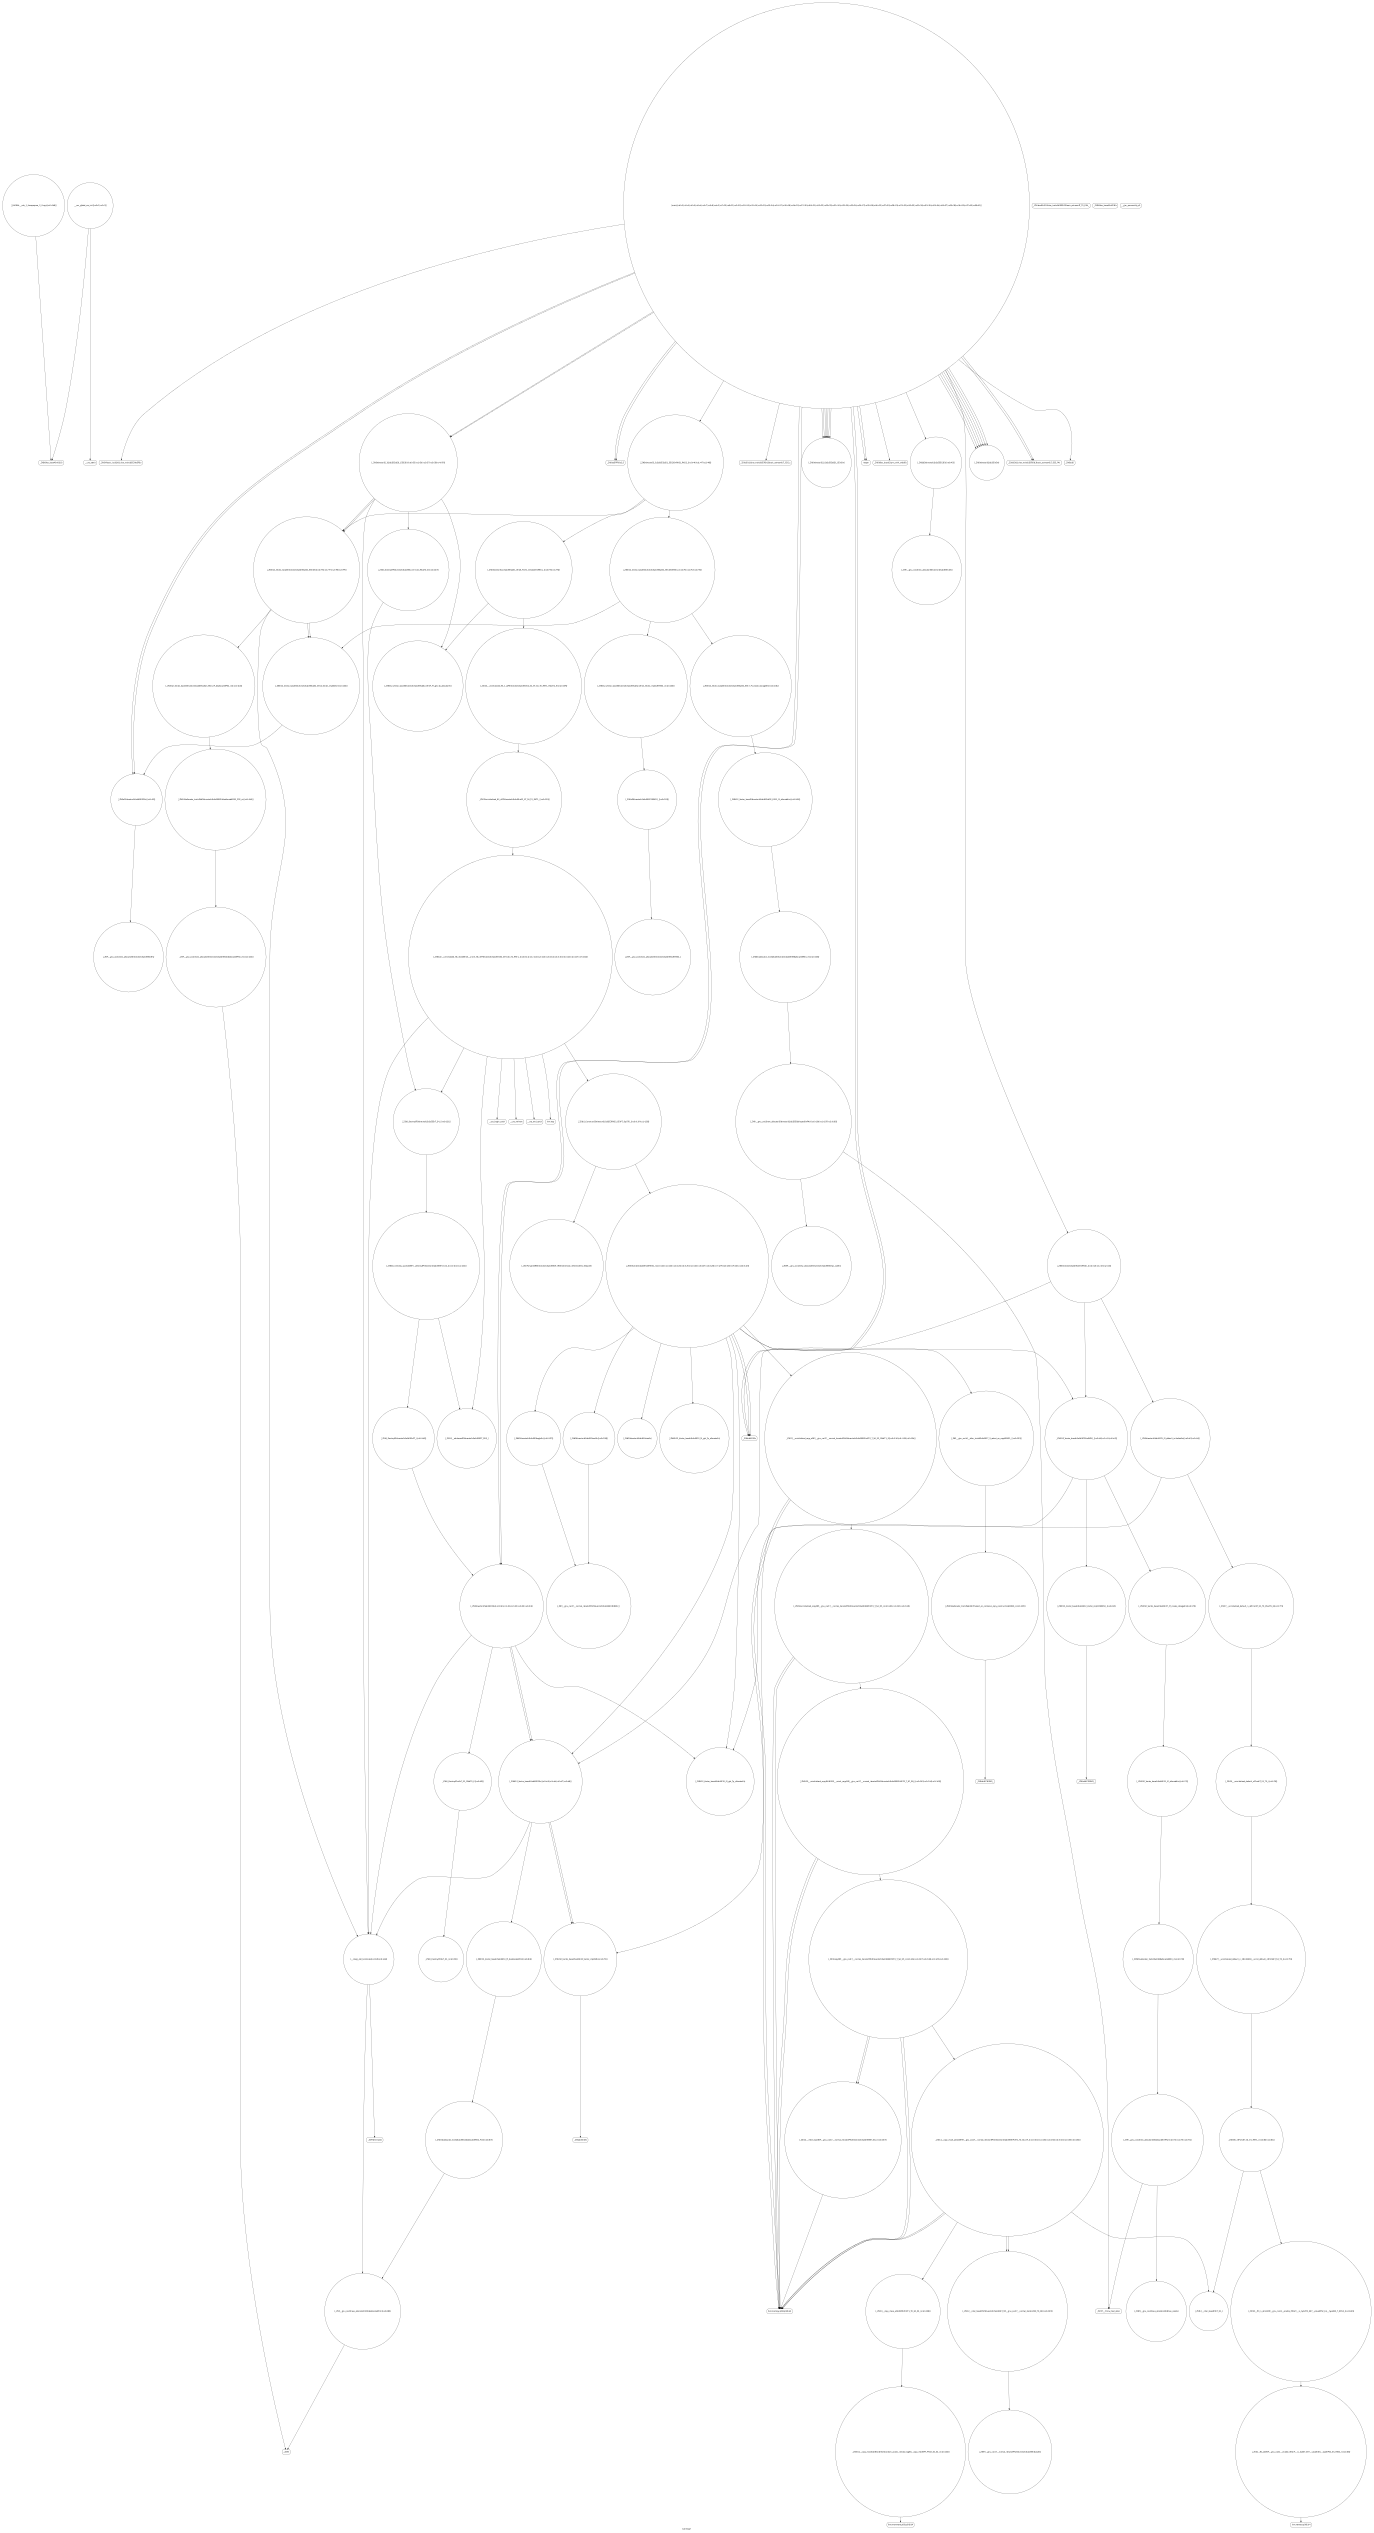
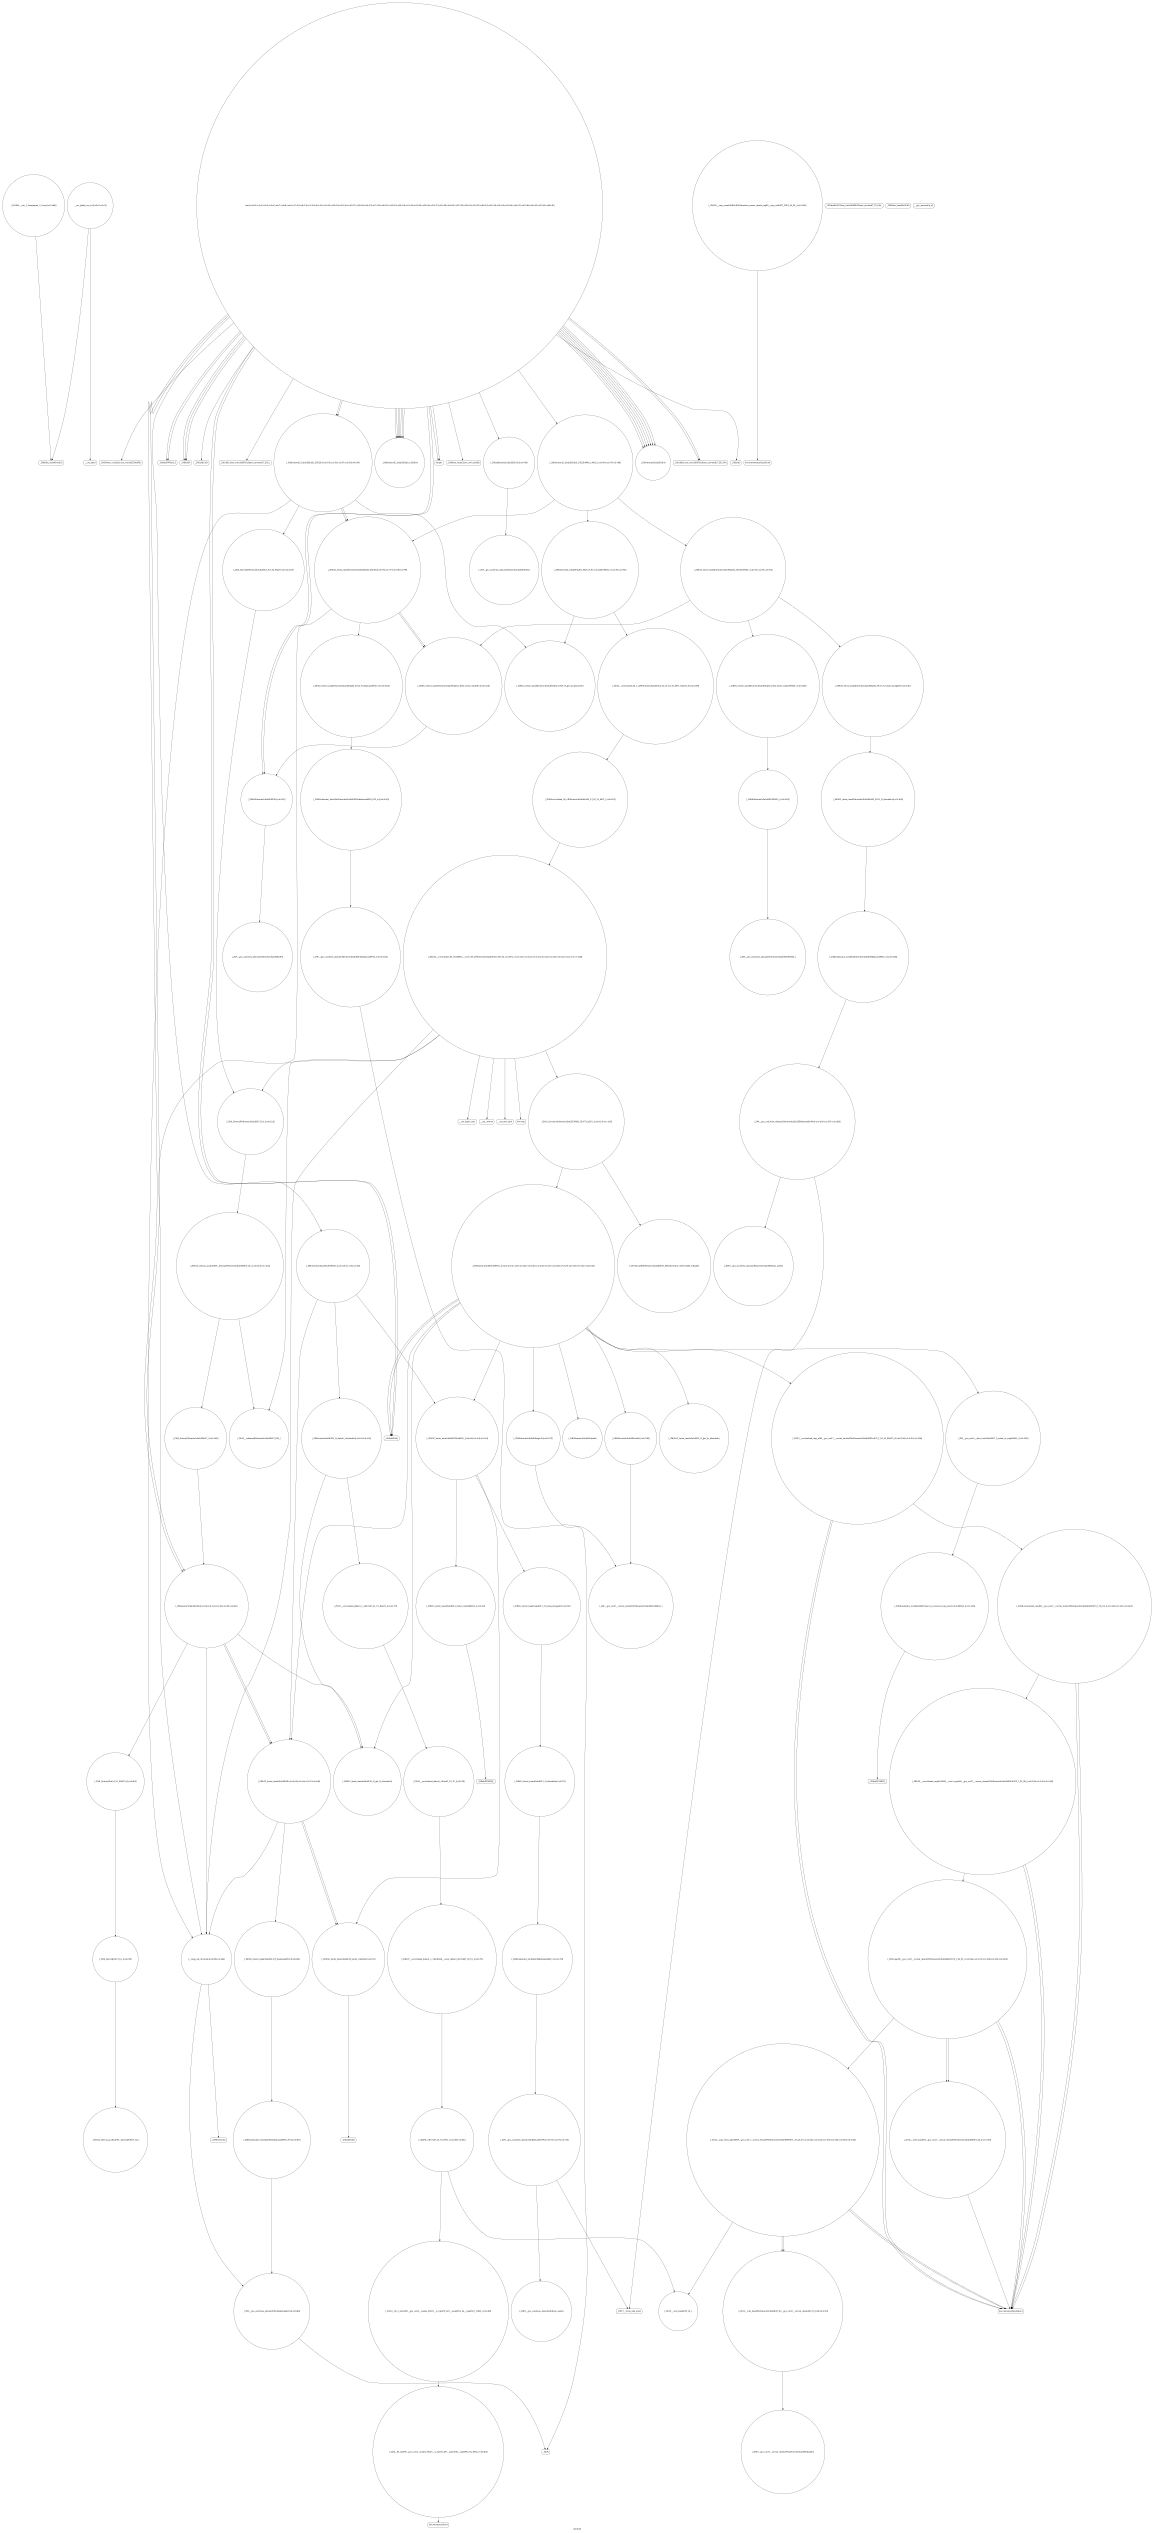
node "_ZNSirsERi": added
node "_ZNSaIcEC1Ev": added
node "{_ZNSt12_Destroy_auxILb1EE9__destroyIPcEEvT_S3_}": added
node "{_ZSt13__copy_move_aILb0EPKcPcET1_T0_S4_S3_|{<s0>158}}": removed
